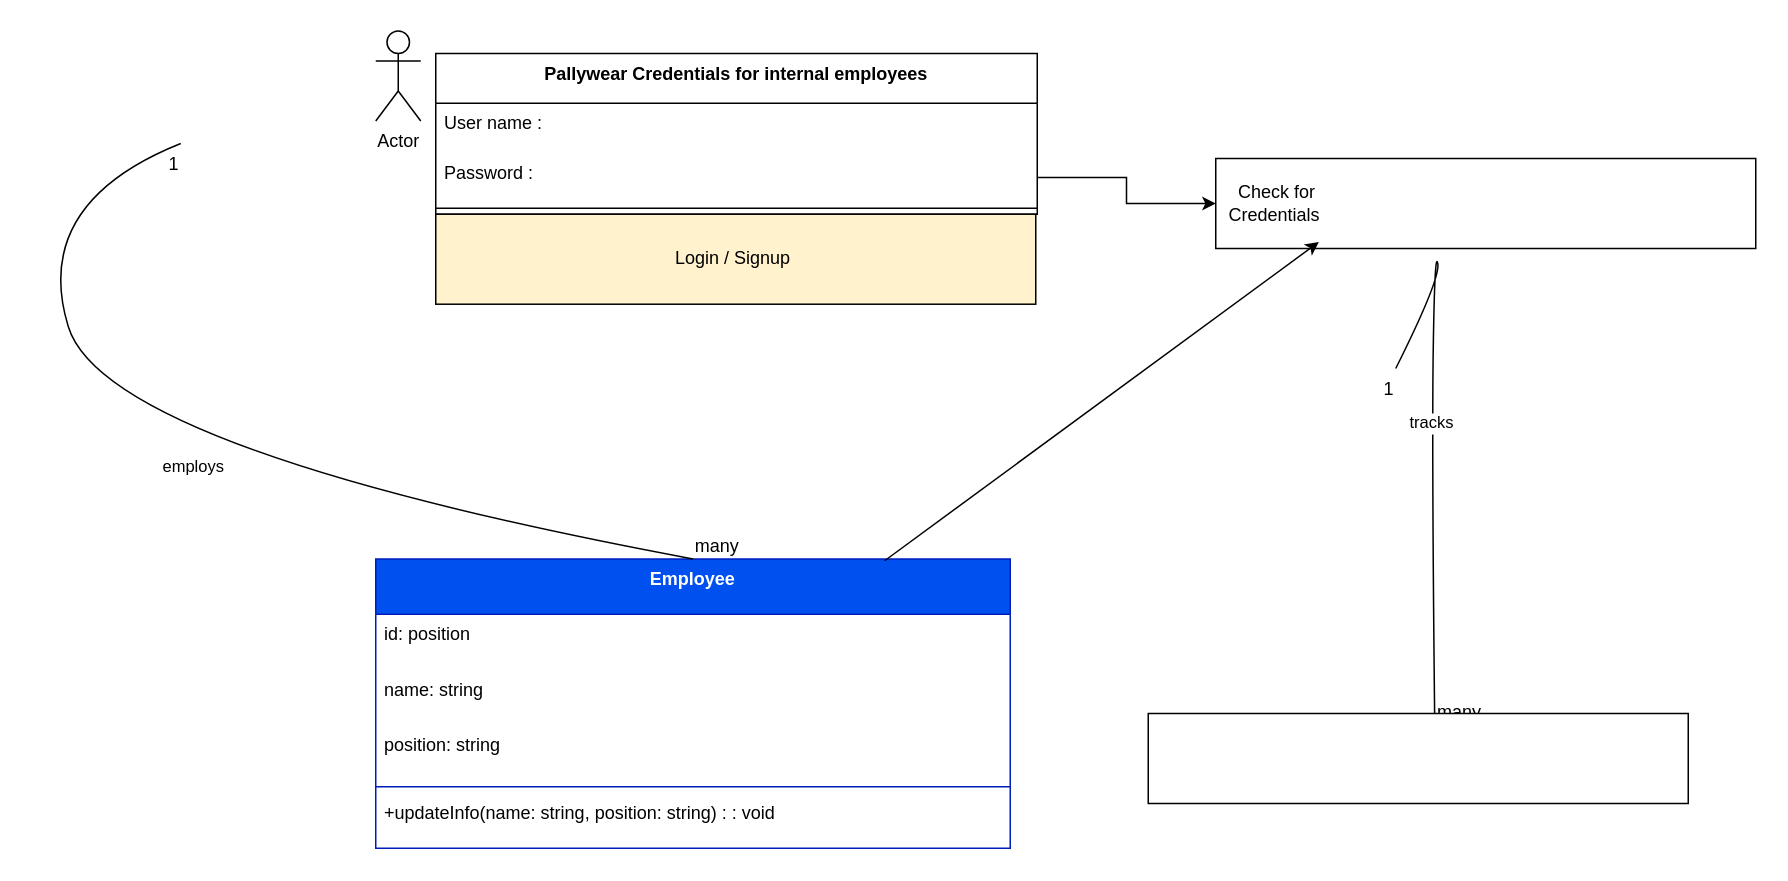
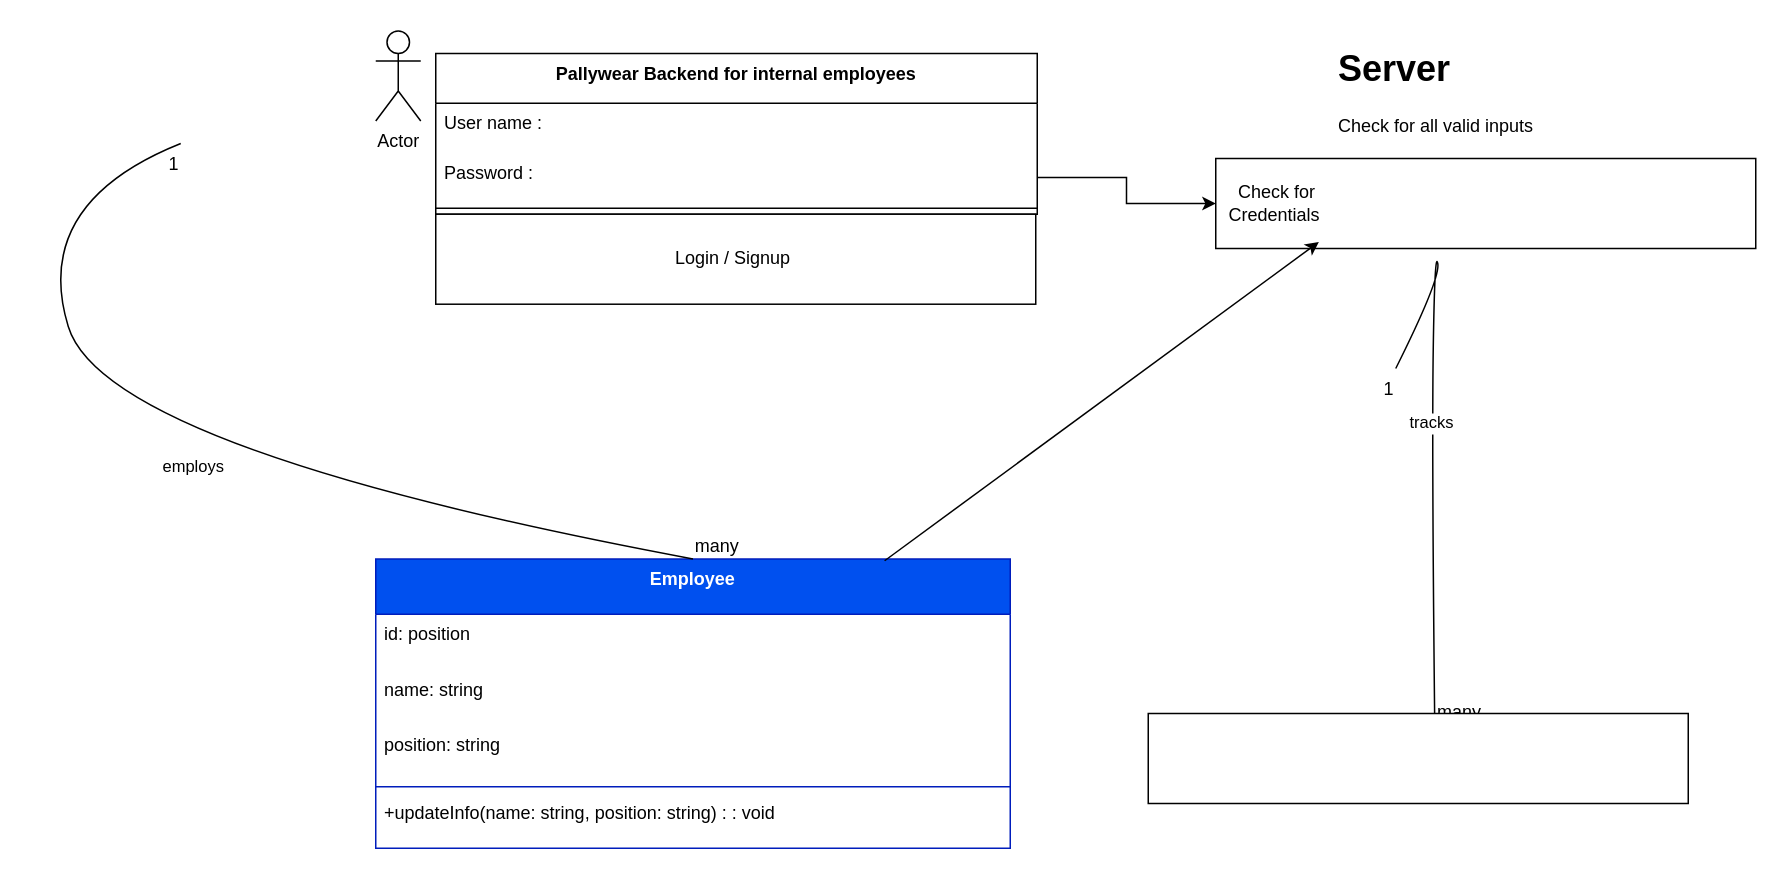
node "Pallywear Credentials for internal employees": label "Pallywear Credentials for internal employees" -> "Pallywear Backend for internal employees"
node "Server Check for all valid inputs": added
node "Login / Signup": fillcolor #fff2cc -> #ffffff
